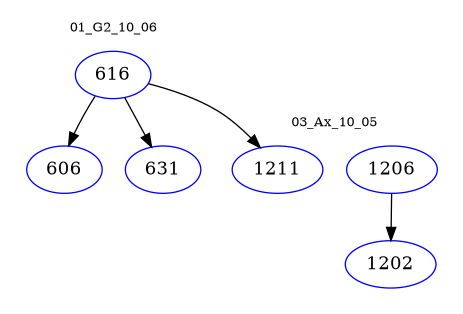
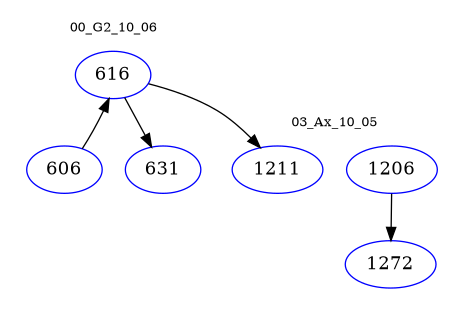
cluster "01_G2_10_06": label "01_G2_10_06" -> "00_G2_10_06"
edge "616" -> "606": reversed
node "1202": label "1202" -> "1272"
